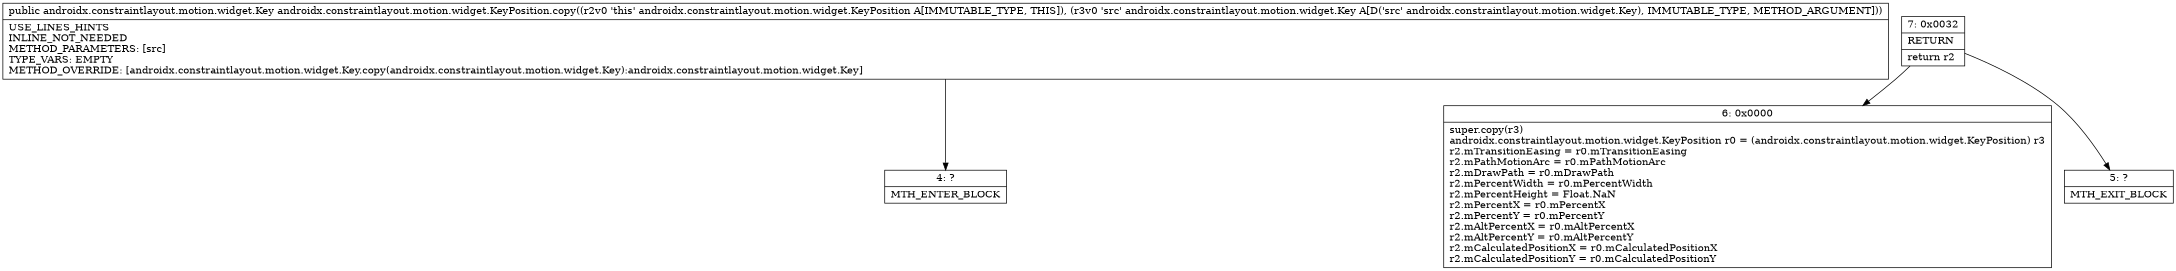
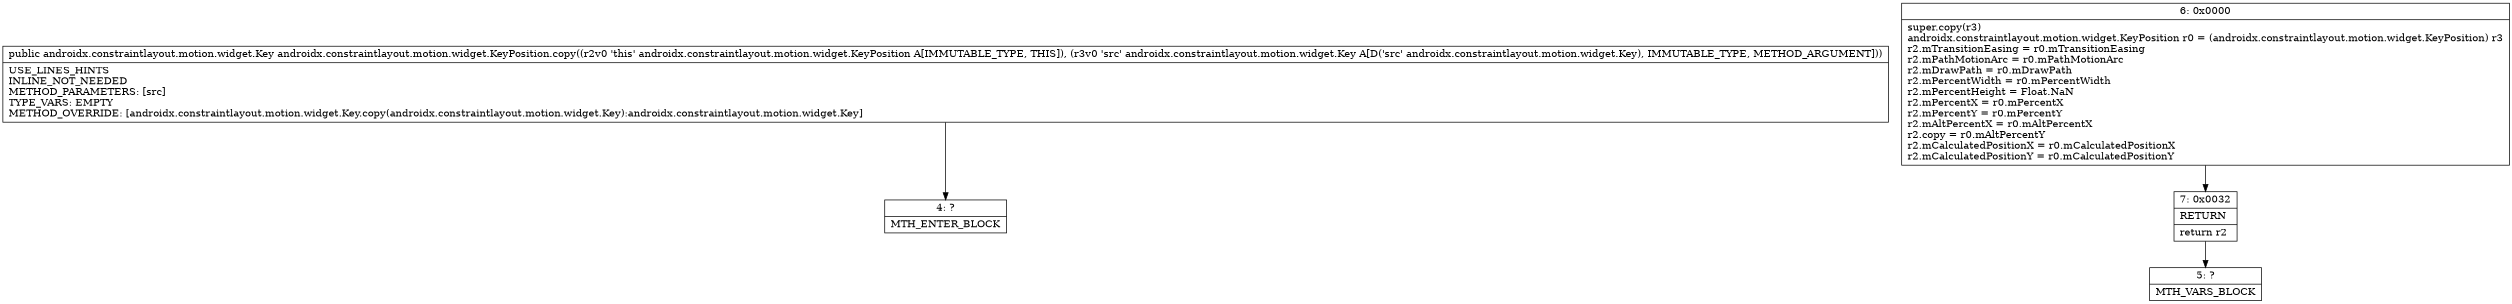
edge "7: 0x0032" -> "6: 0x0000": reversed
node "5: ?": text "MTH_EXIT_BLOCK" -> "MTH_VARS_BLOCK"
node "6: 0x0000": text "r2.mAltPercentY = r0.mAltPercentY" -> "r2.copy = r0.mAltPercentY"
